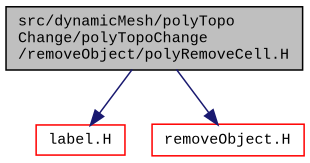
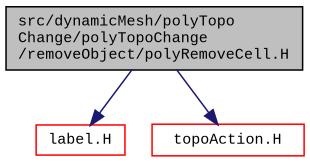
node "removeObject.H": label "removeObject.H" -> "topoAction.H"
